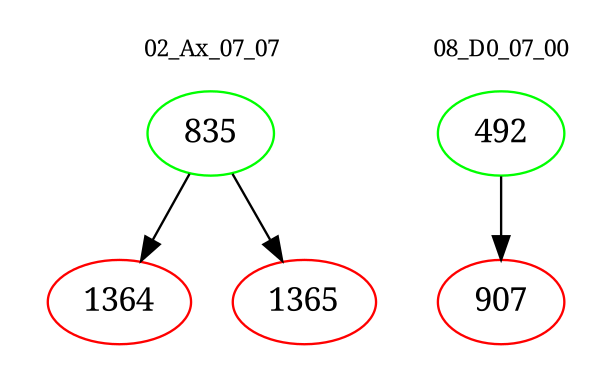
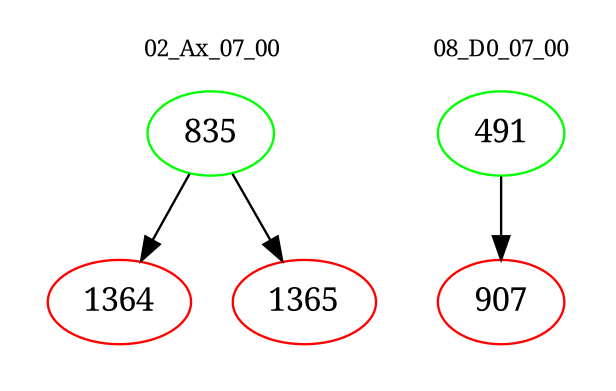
cluster "02_Ax_07_07": label "02_Ax_07_07" -> "02_Ax_07_00"
node "492": label "492" -> "491"
